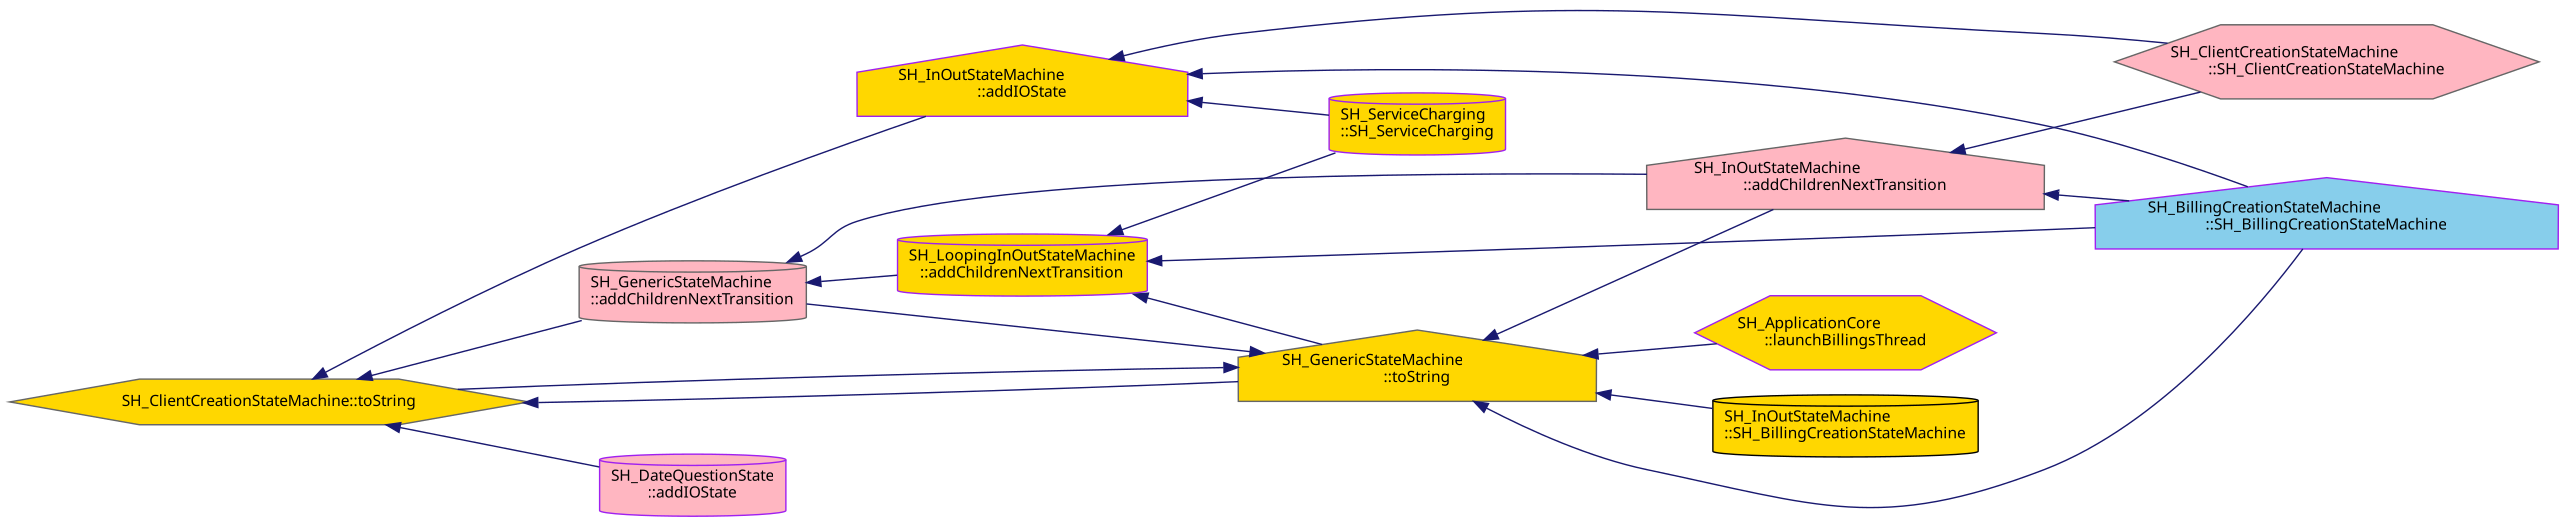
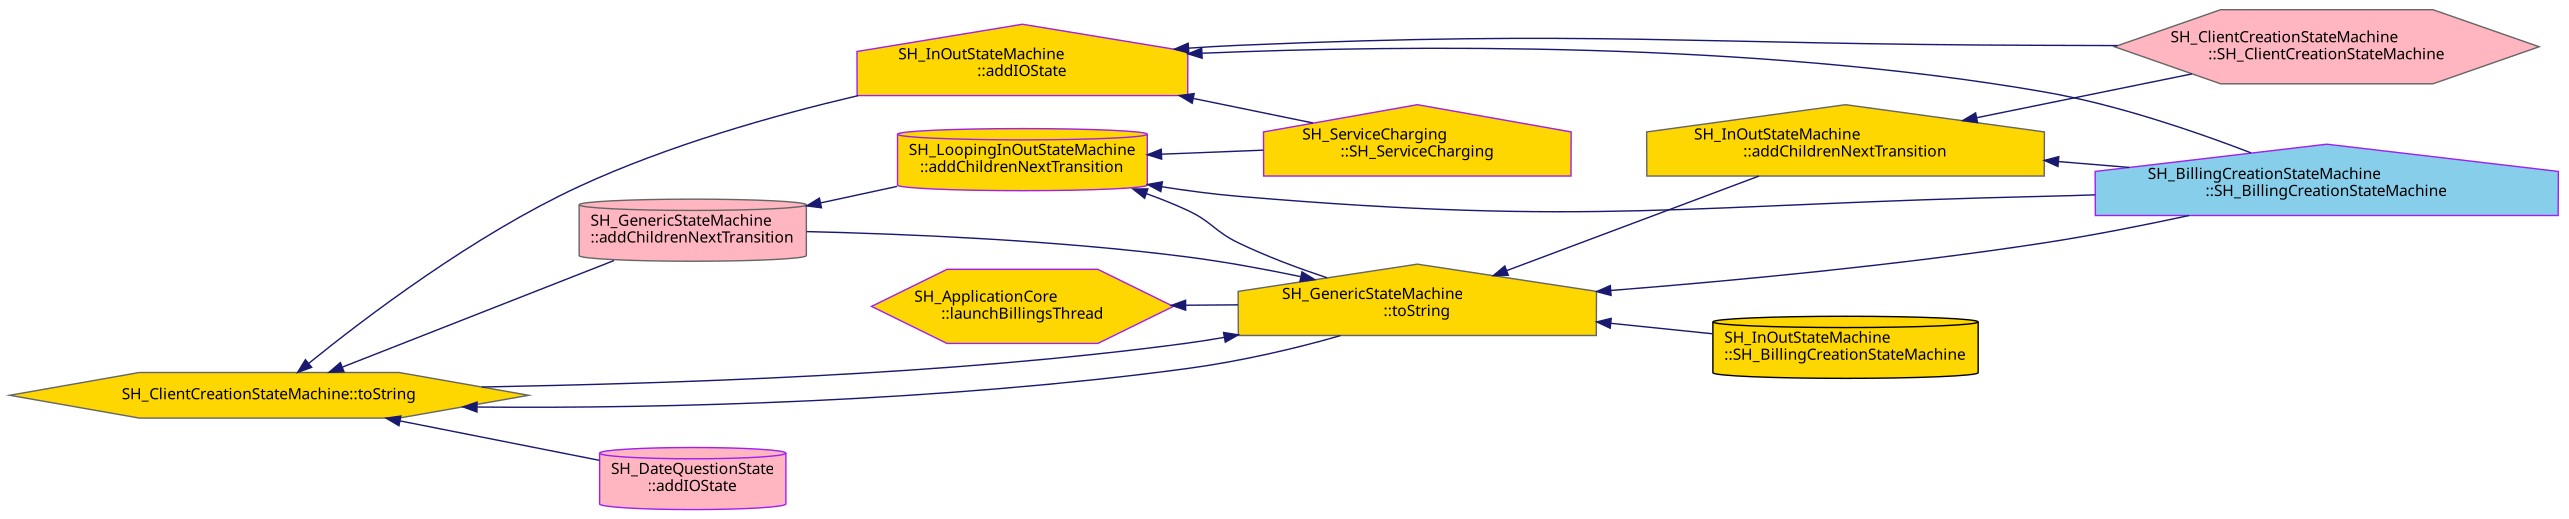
node "SH_ServiceCharging ::SH_ServiceCharging": shape cylinder -> house
node "SH_InOutStateMachine ::addChildrenNextTransition": fillcolor lightpink -> gold
edge "SH_InOutStateMachine ::addChildrenNextTransition" -> "SH_GenericStateMachine ::addChildrenNextTransition": removed
edge "SH_ApplicationCore ::launchBillingsThread" -> "SH_GenericStateMachine ::toString": reversed
